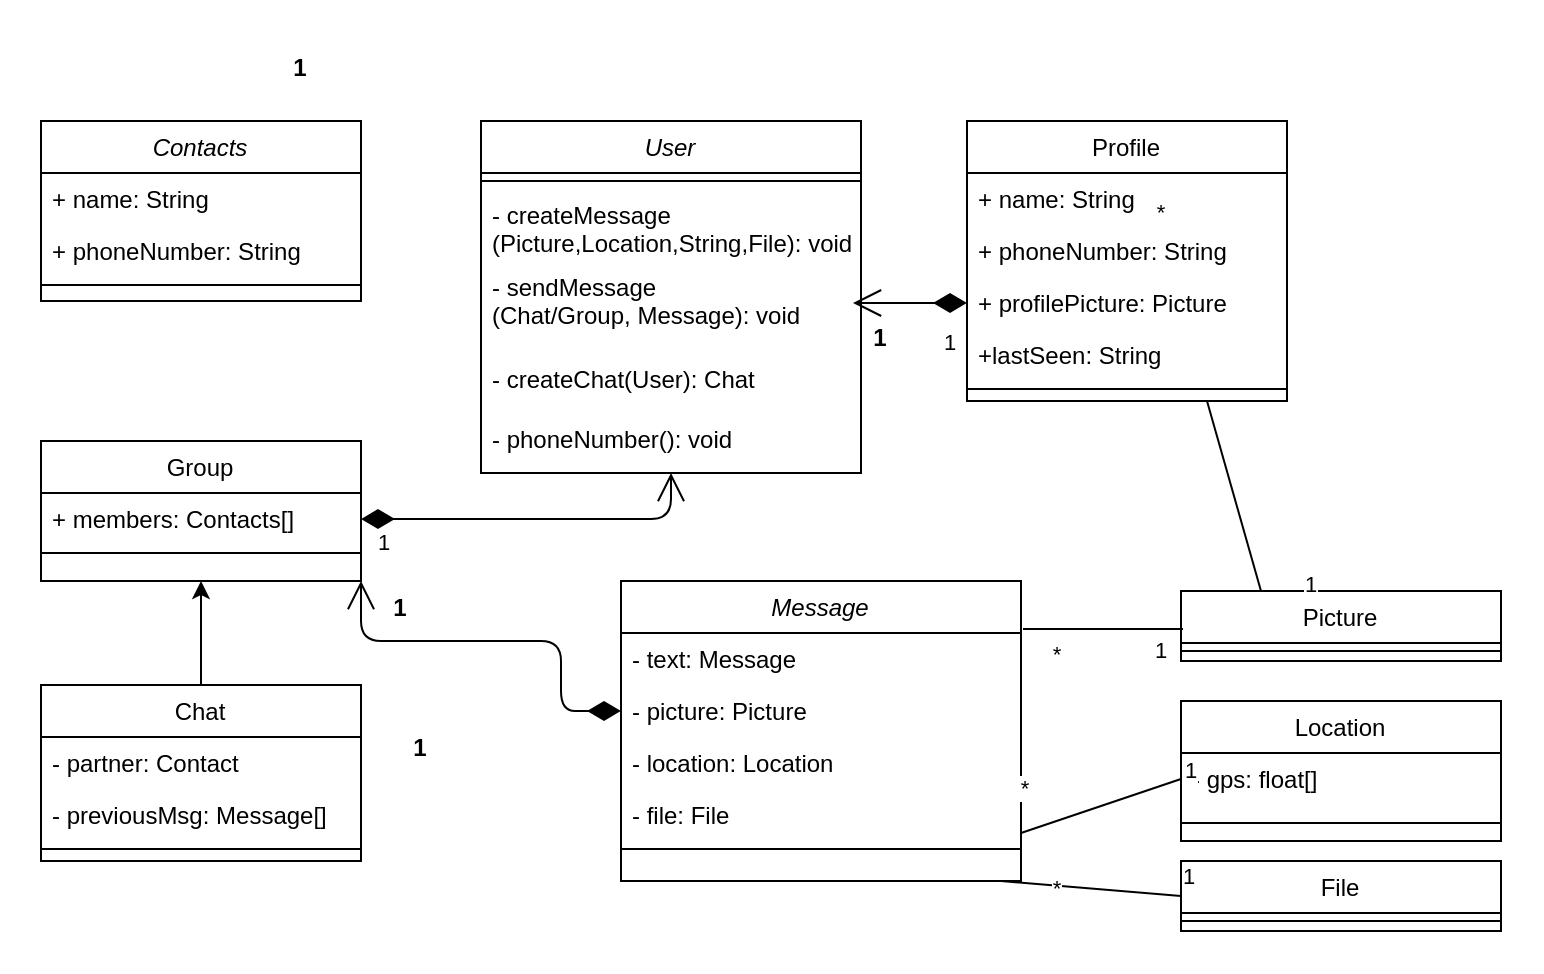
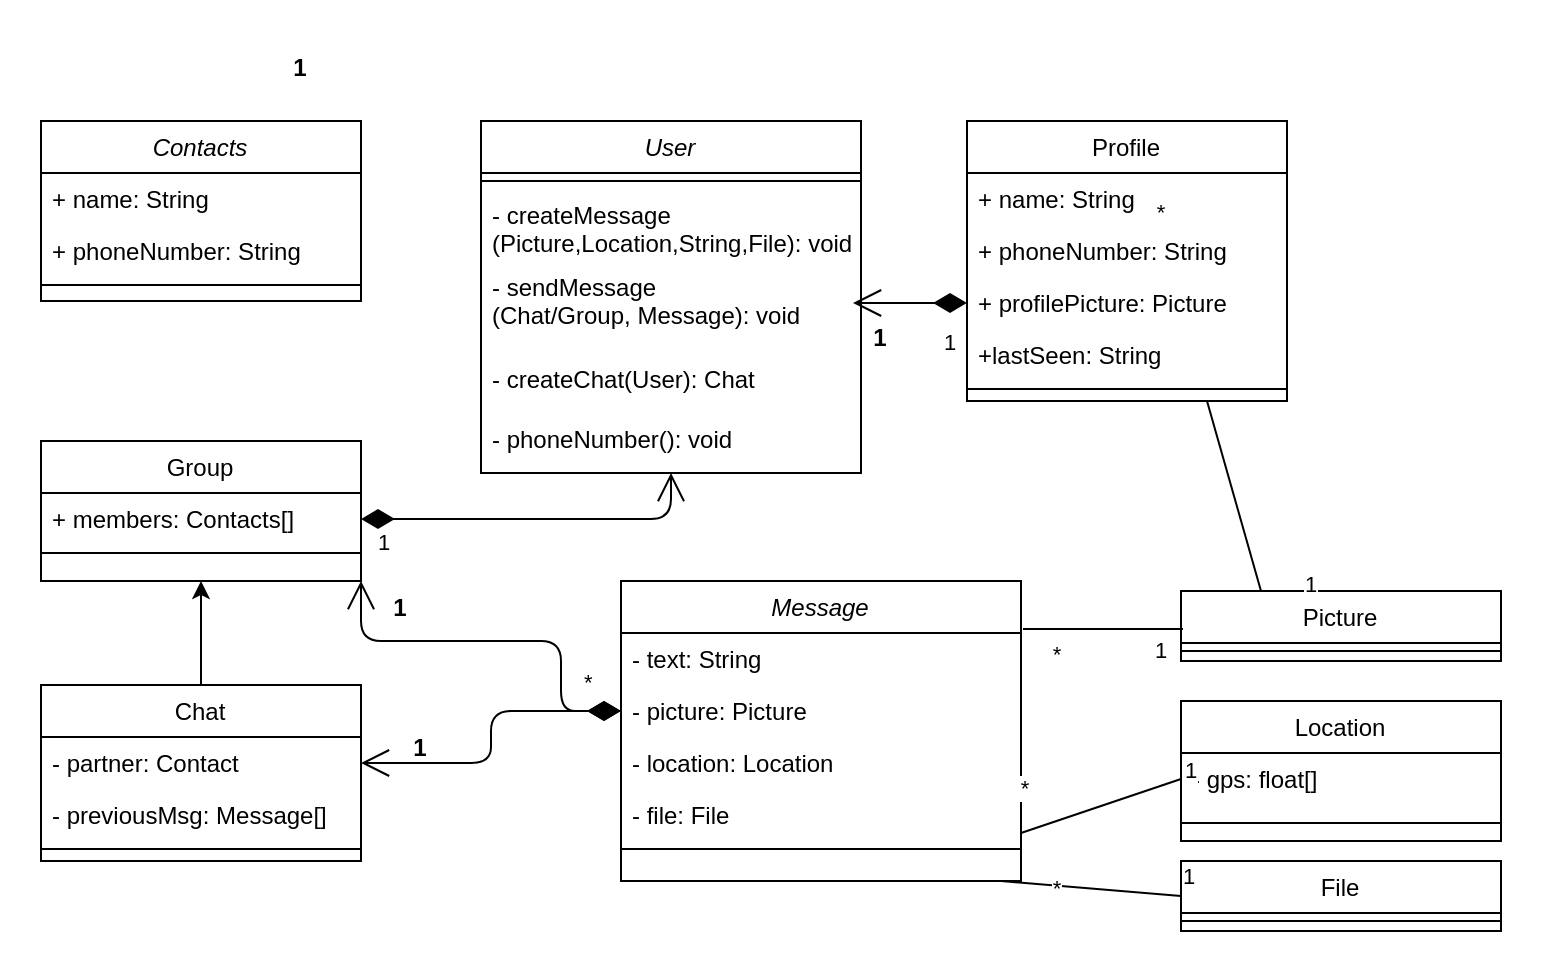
node "- text: Message": label "- text: Message" -> "- text: String"
edge "- picture: Picture" -- "- partner: Contact": added, label "*"
